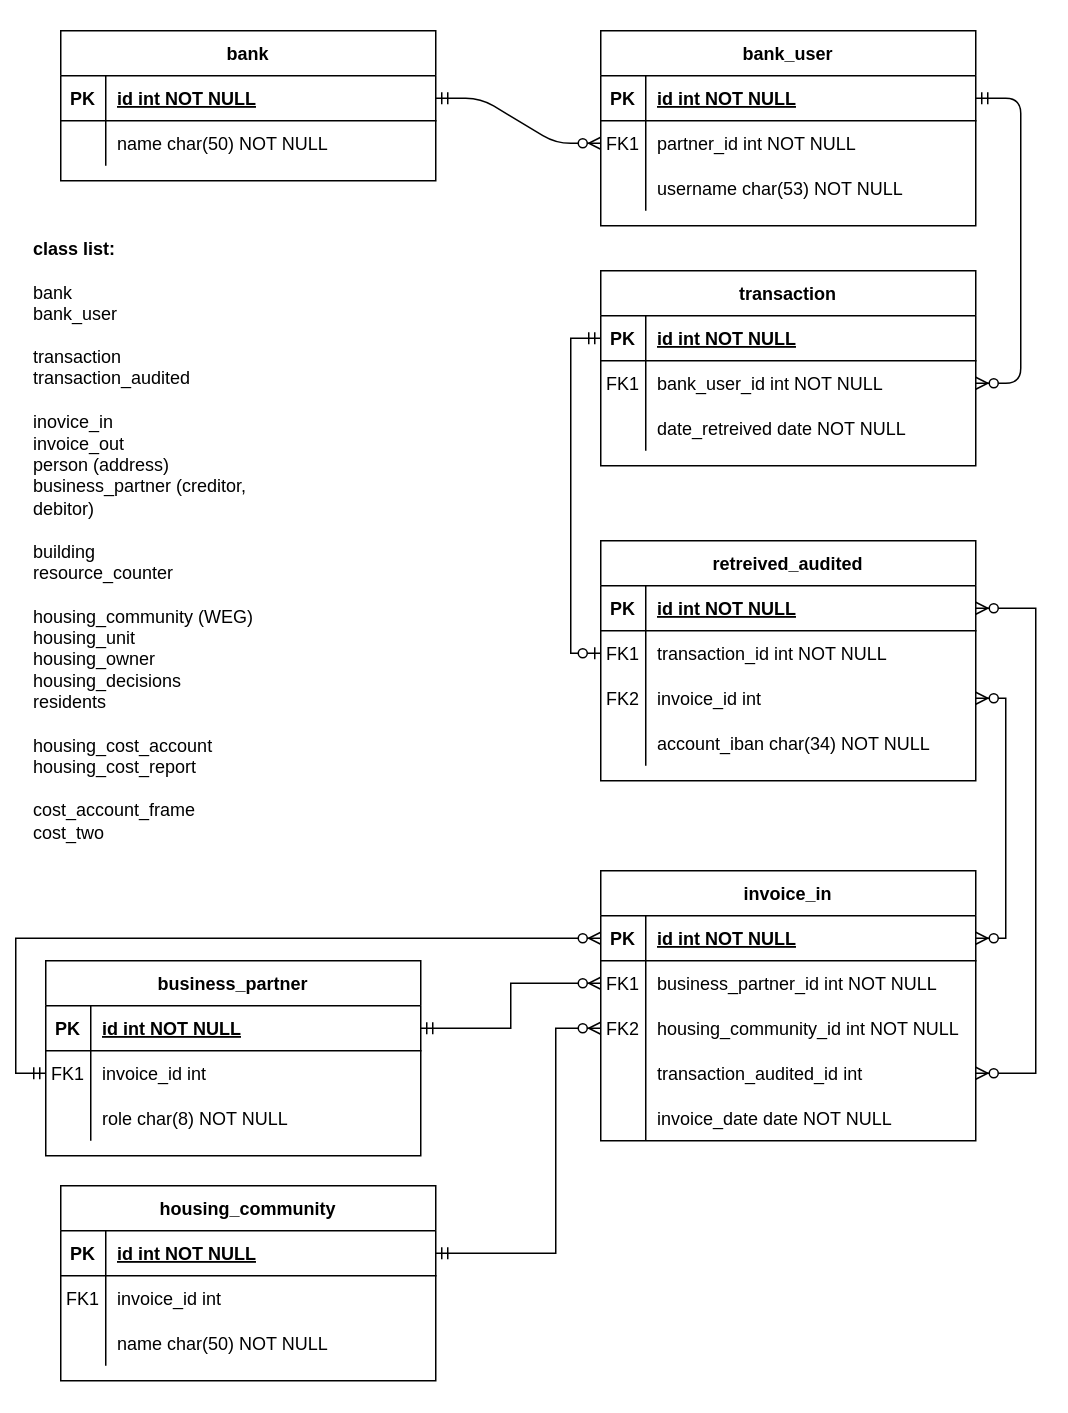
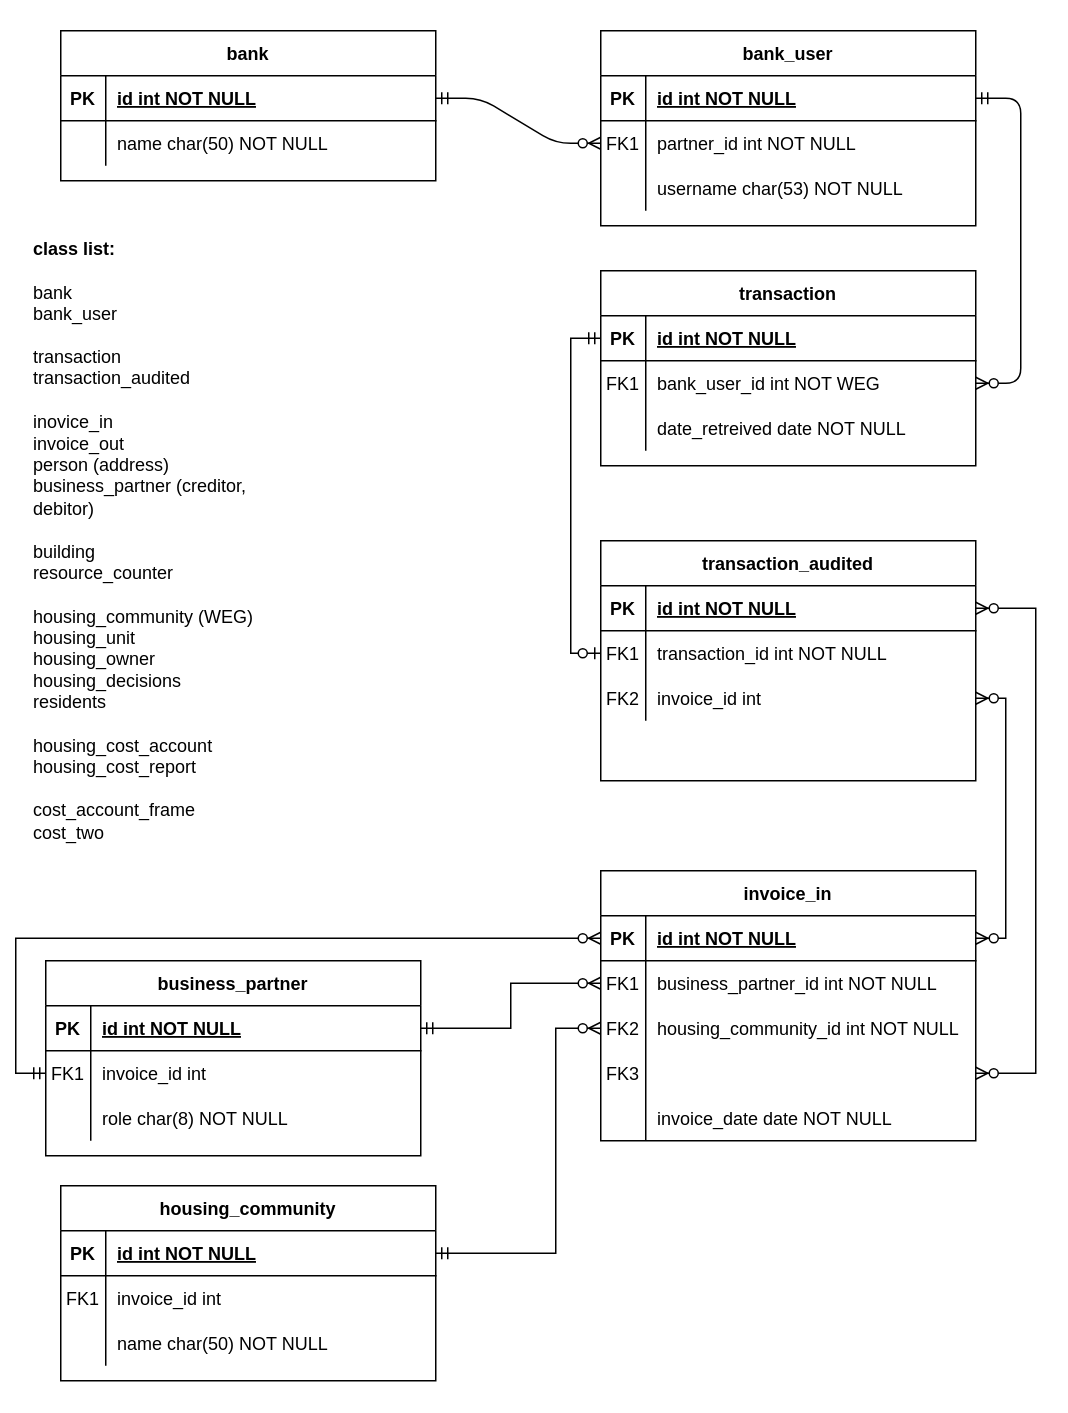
node "bank_user_id int NOT NULL": label "bank_user_id int NOT NULL" -> "bank_user_id int NOT WEG"
node "retreived_audited": label "retreived_audited" -> "transaction_audited"
node "account_iban char(34) NOT NULL": removed
node "FK3": added
node "transaction_audited_id int": removed
